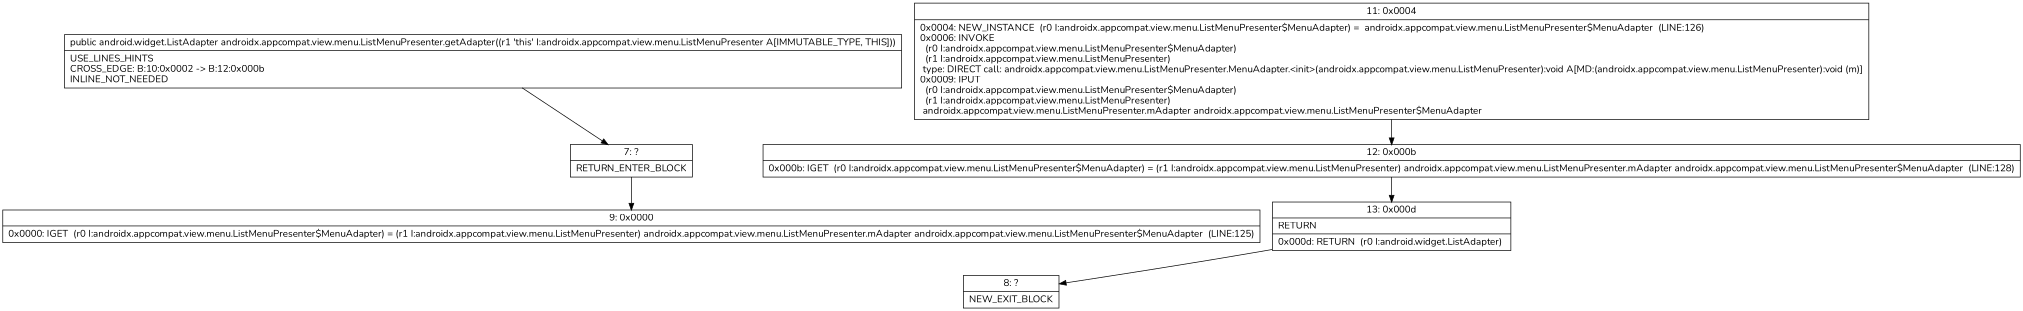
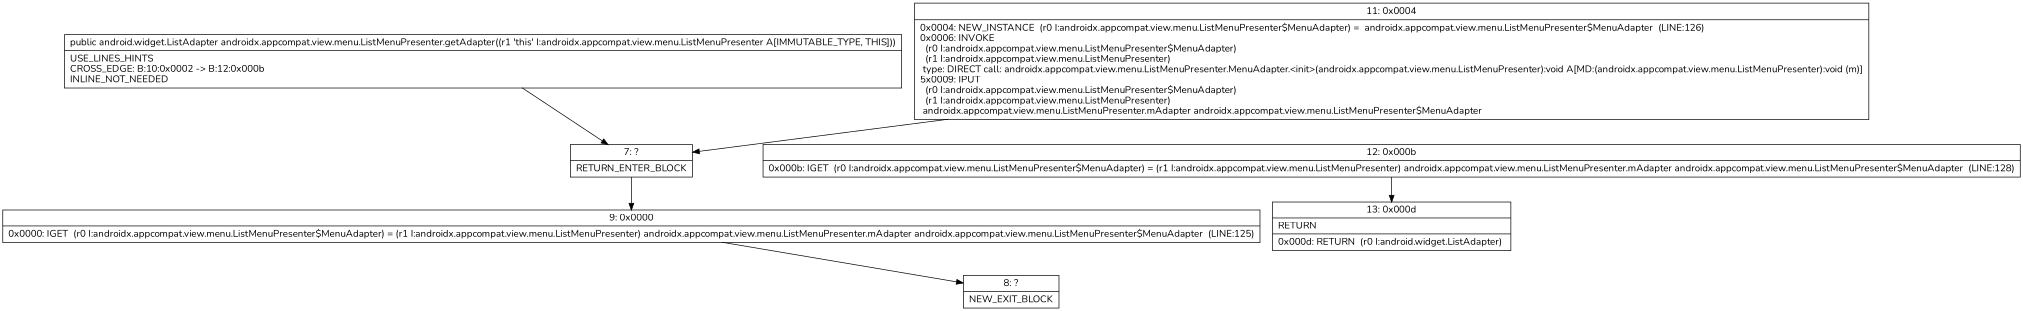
node "11: 0x0004": text "0x0009: IPUT" -> "5x0009: IPUT"
edge "11: 0x0004" -> "12: 0x000b": now "11: 0x0004" -> "7: ?"
edge "13: 0x000d" -> "8: ?": now "9: 0x0000" -> "8: ?"
